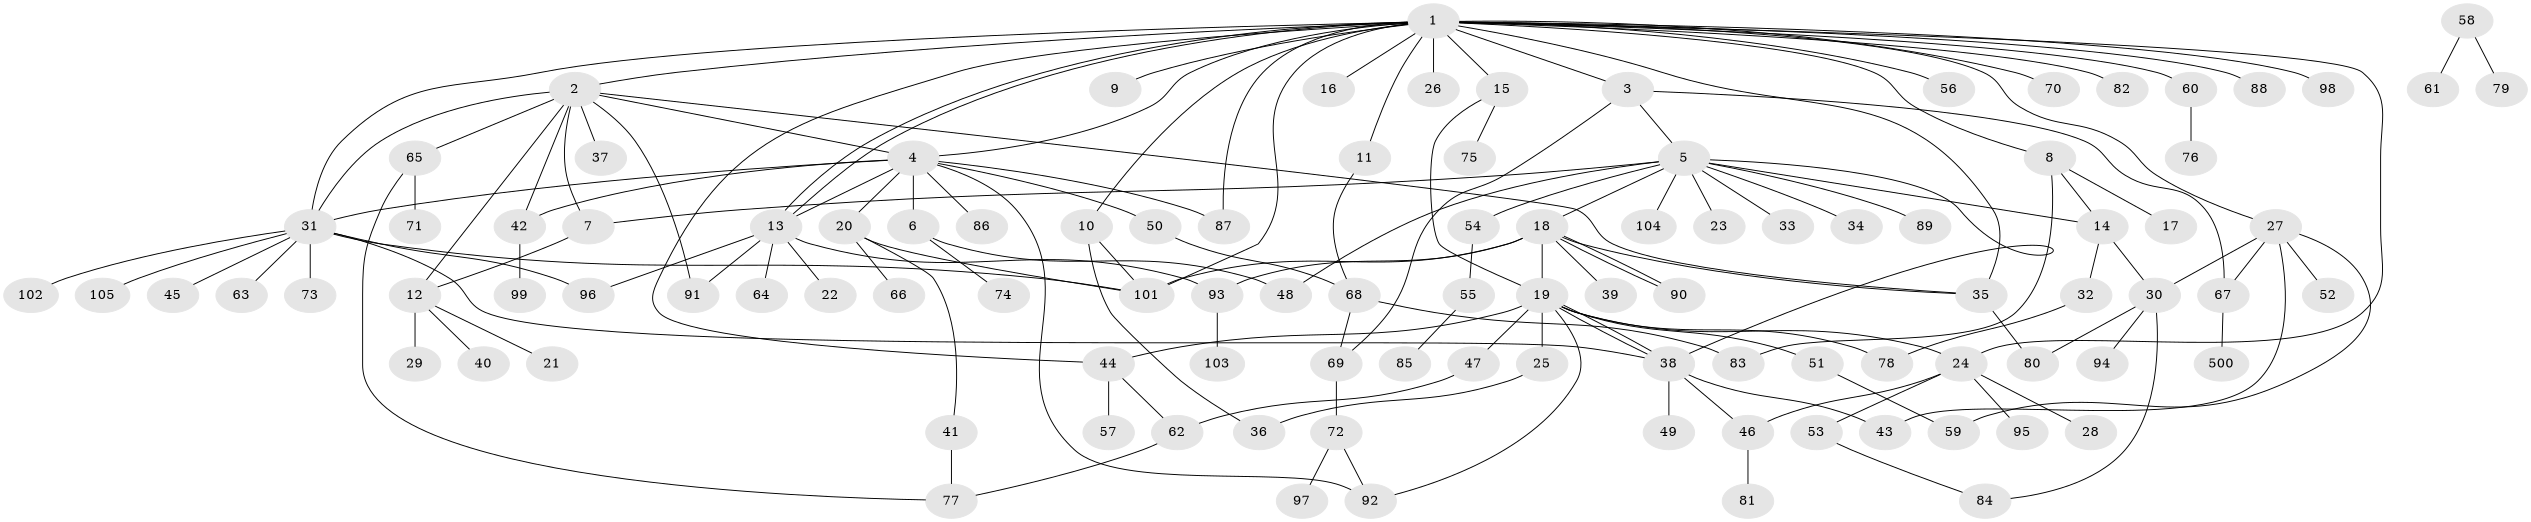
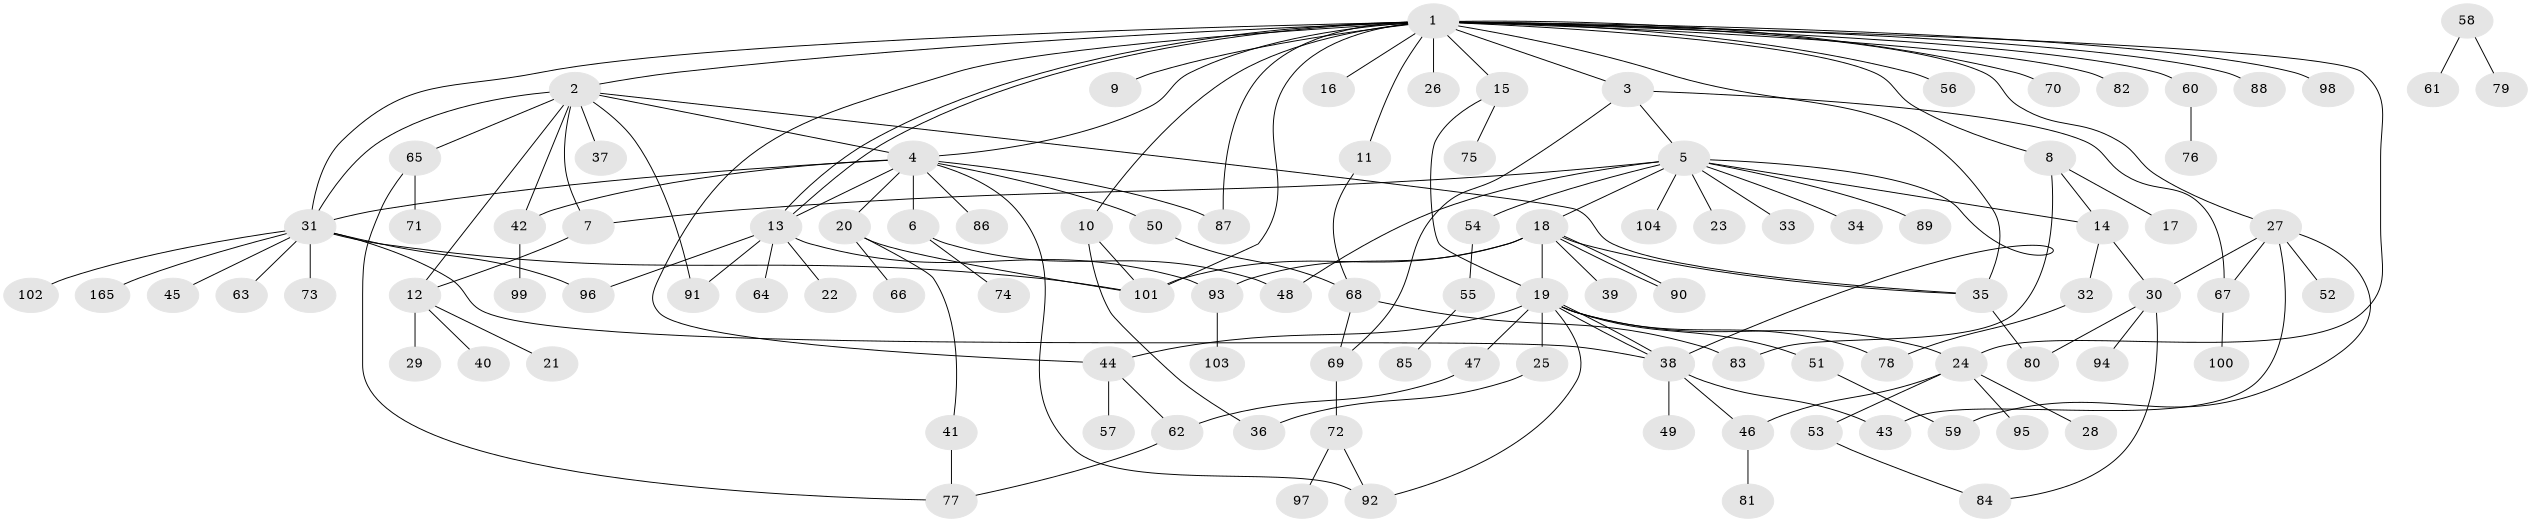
node "105": label "105" -> "165"
node "500": label "500" -> "100"
